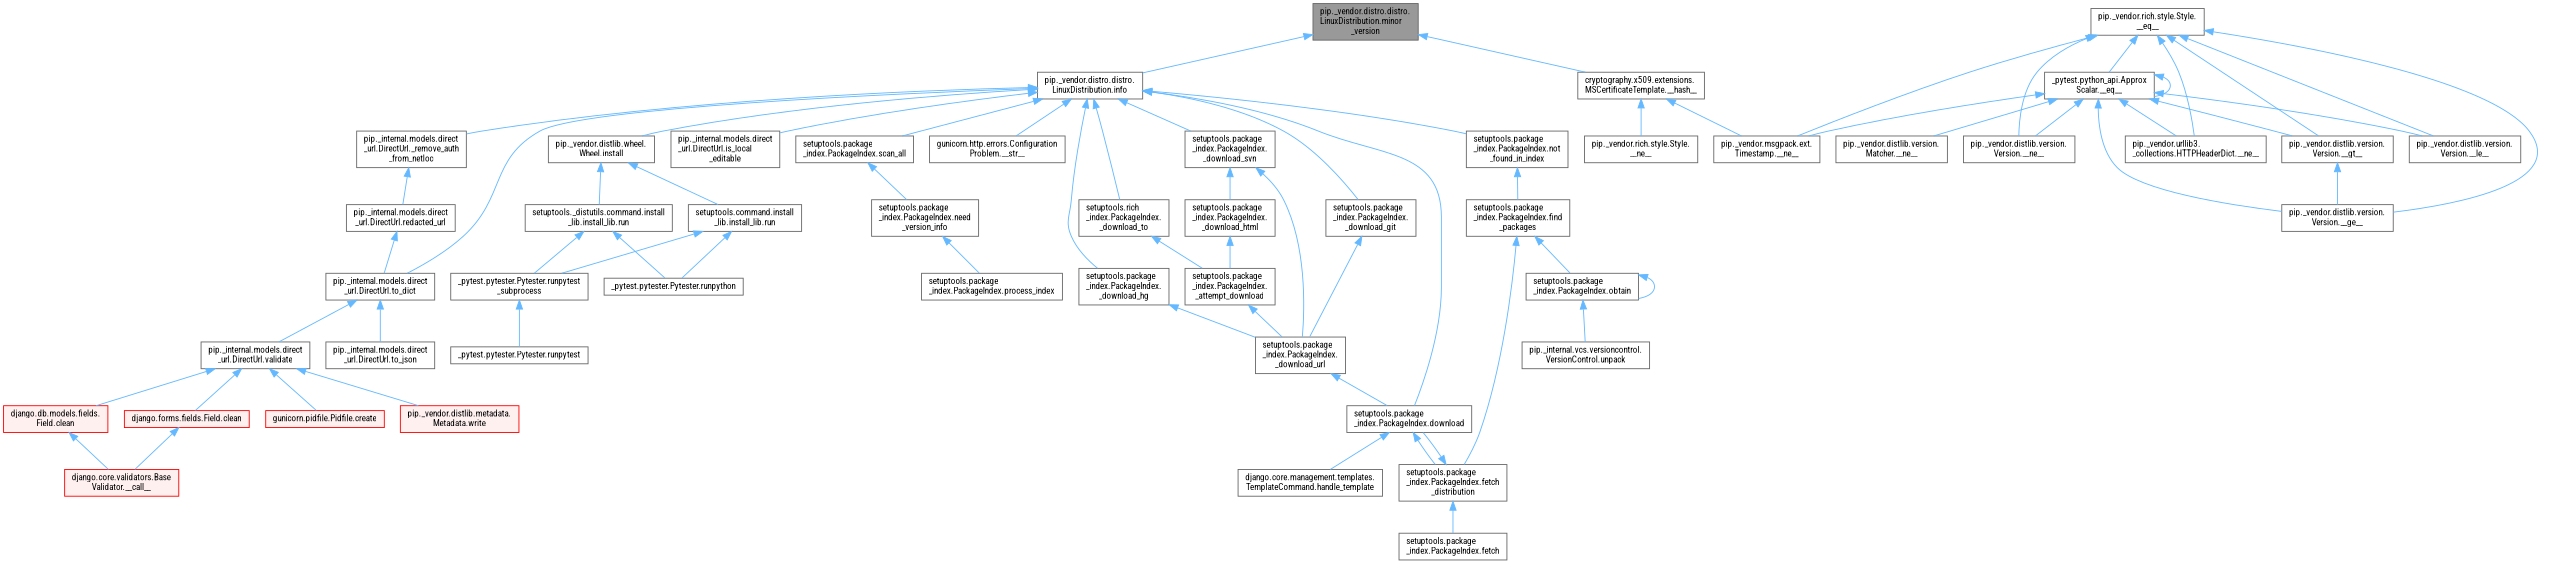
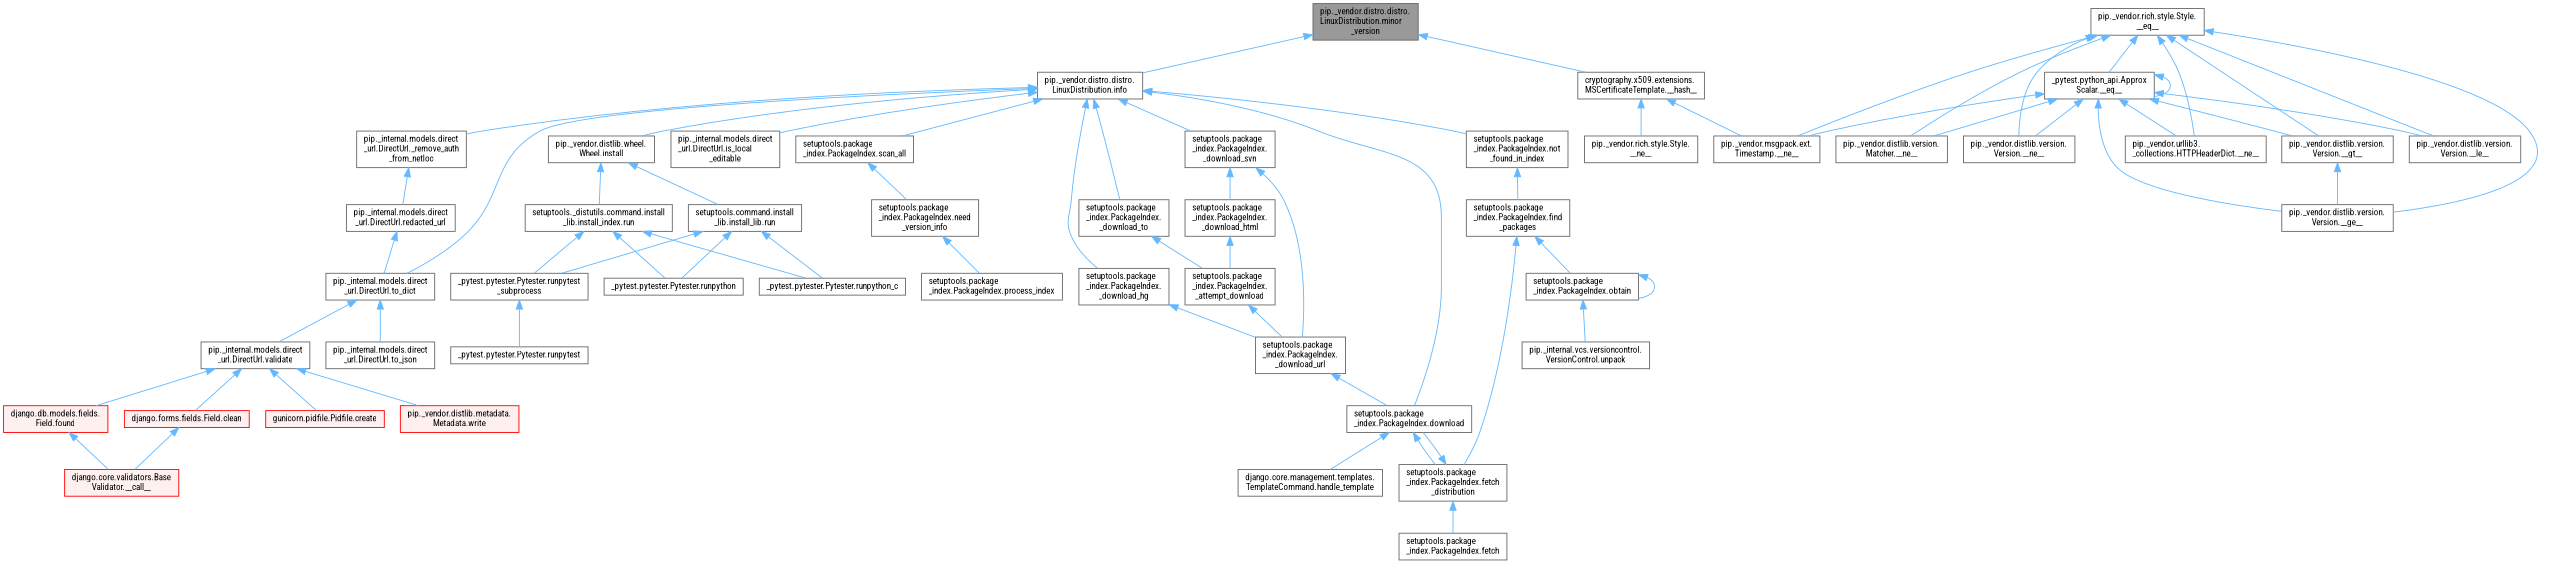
edge "pip._vendor.distlib.version. Matcher.__ne__" -> "pip._vendor.rich.style.Style. __eq__": added
node "gunicorn.http.errors.Configuration Problem.__str__": removed
node "setuptools._distutils.command.install _lib.install_lib.run": label "setuptools._distutils.command.install _lib.install_lib.run" -> "setuptools._distutils.command.install _lib.install_index.run"
node "setuptools.rich _index.PackageIndex. _download_to": label "setuptools.rich _index.PackageIndex. _download_to" -> "setuptools.package _index.PackageIndex. _download_to"
node "setuptools.package _index.PackageIndex. _download_git": removed
node "_pytest.pytester.Pytester.runpython_c": added
node "django.db.models.fields. Field.clean": label "django.db.models.fields. Field.clean" -> "django.db.models.fields. Field.found"
